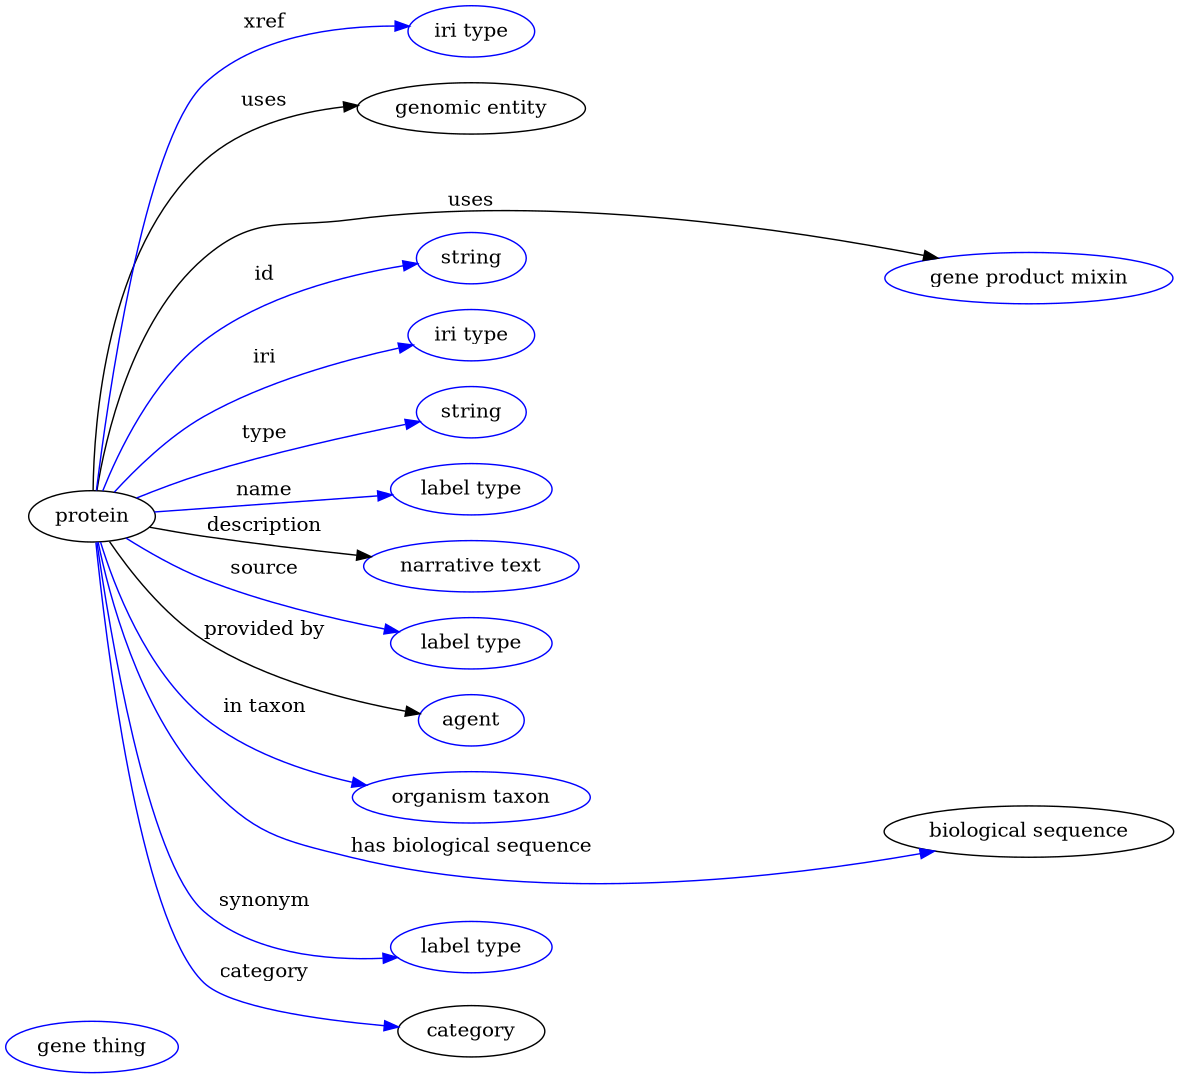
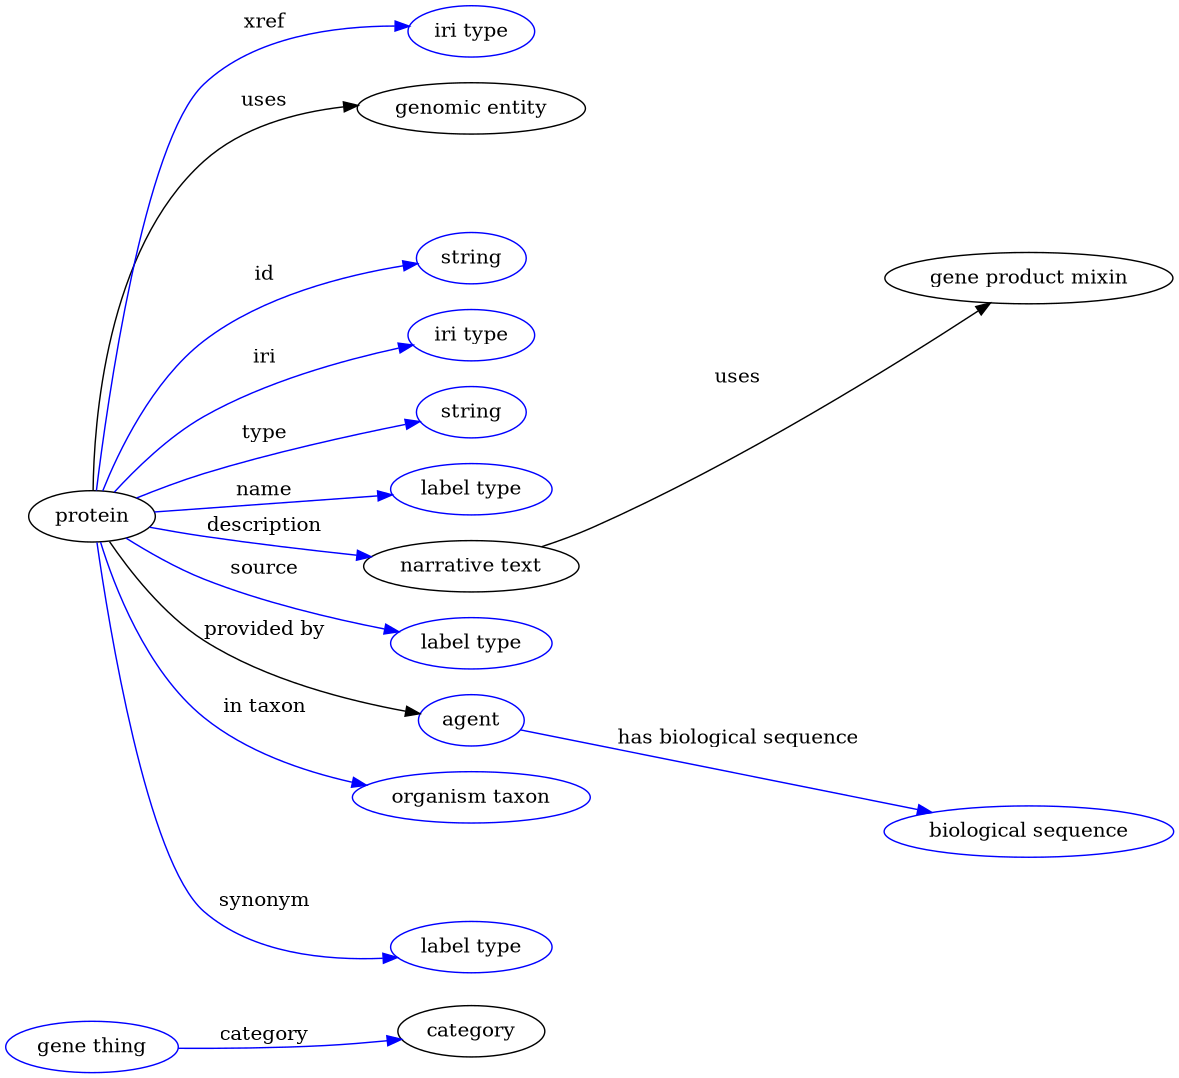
edge "protein" -> "gene product mixin": now "narrative text" -> "gene product mixin"
node "gene product mixin": color blue -> black
edge "protein" -> "narrative text": color black -> blue
node "narrative text": color blue -> black
node "biological sequence": color black -> blue
edge "protein" -> "category": now "gene thing" -> "category"
edge "protein" -> "biological sequence": now "agent" -> "biological sequence"
